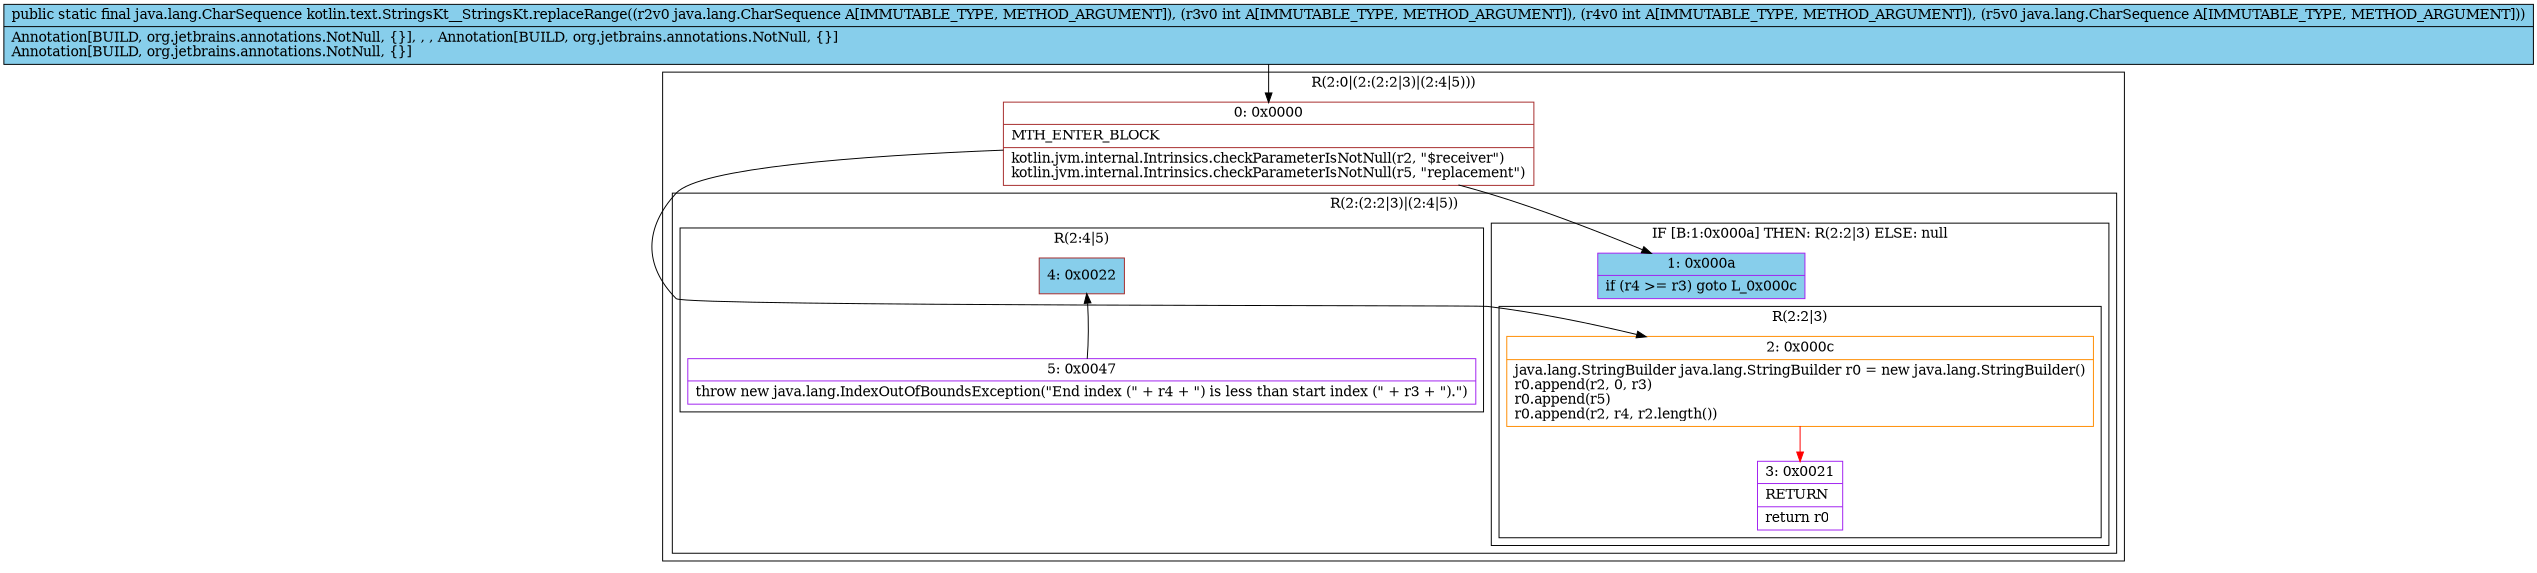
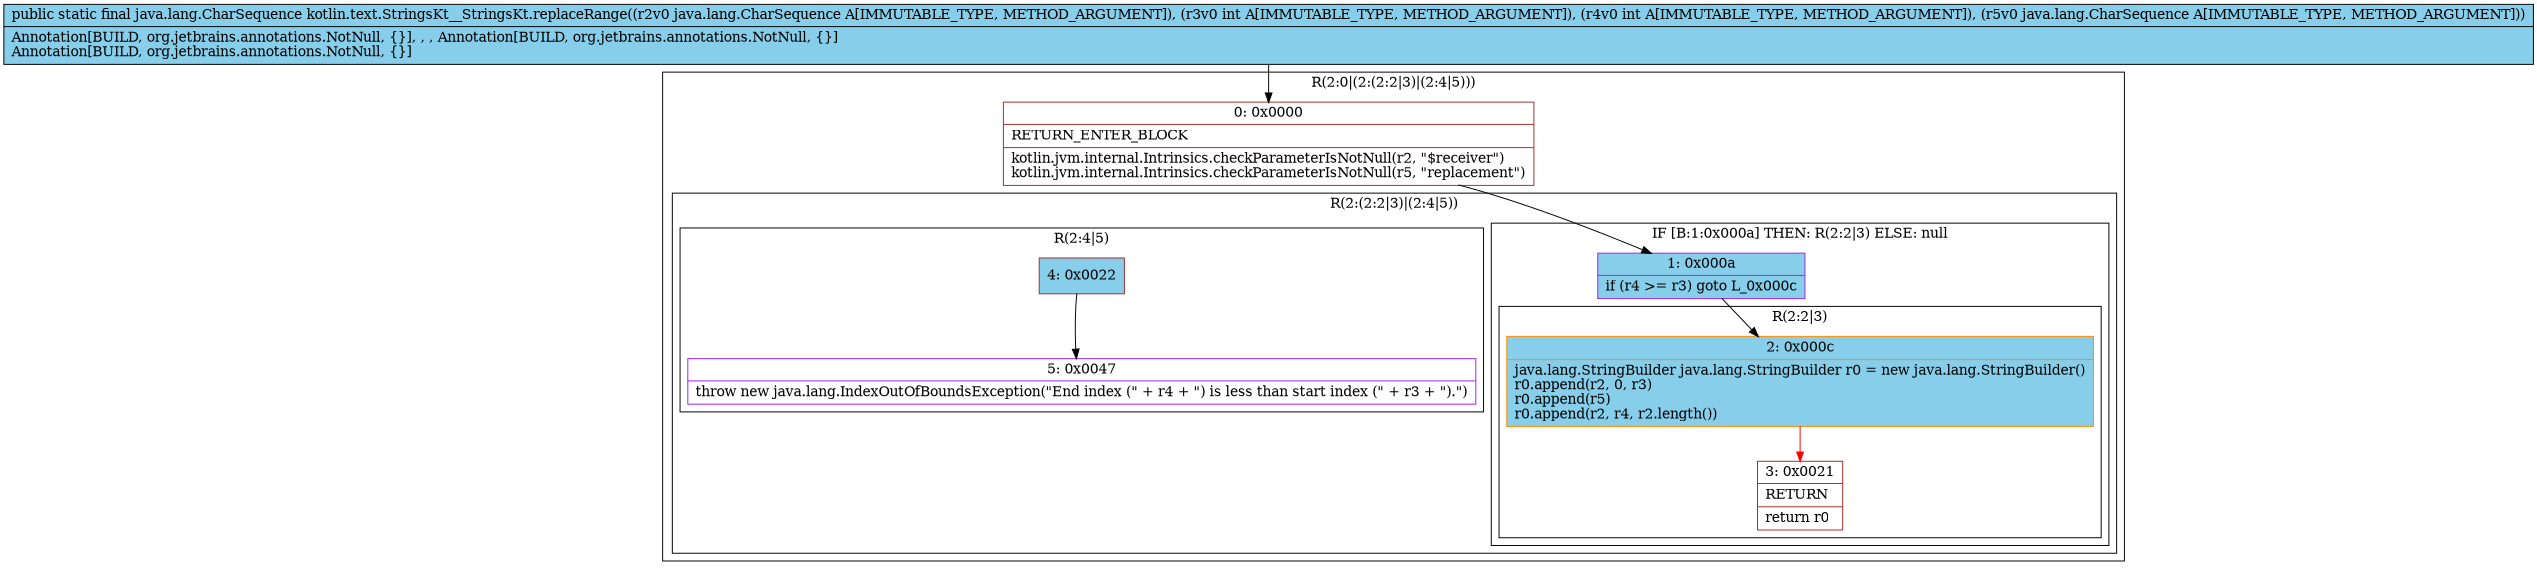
node "0: 0x0000": text "MTH_ENTER_BLOCK" -> "RETURN_ENTER_BLOCK"
edge "0: 0x0000" -> "2: 0x000c": now "1: 0x000a" -> "2: 0x000c"
edge "5: 0x0047" -> "4: 0x0022": reversed
node "2: 0x000c": fillcolor white -> skyblue
node "3: 0x0021": color purple -> brown
